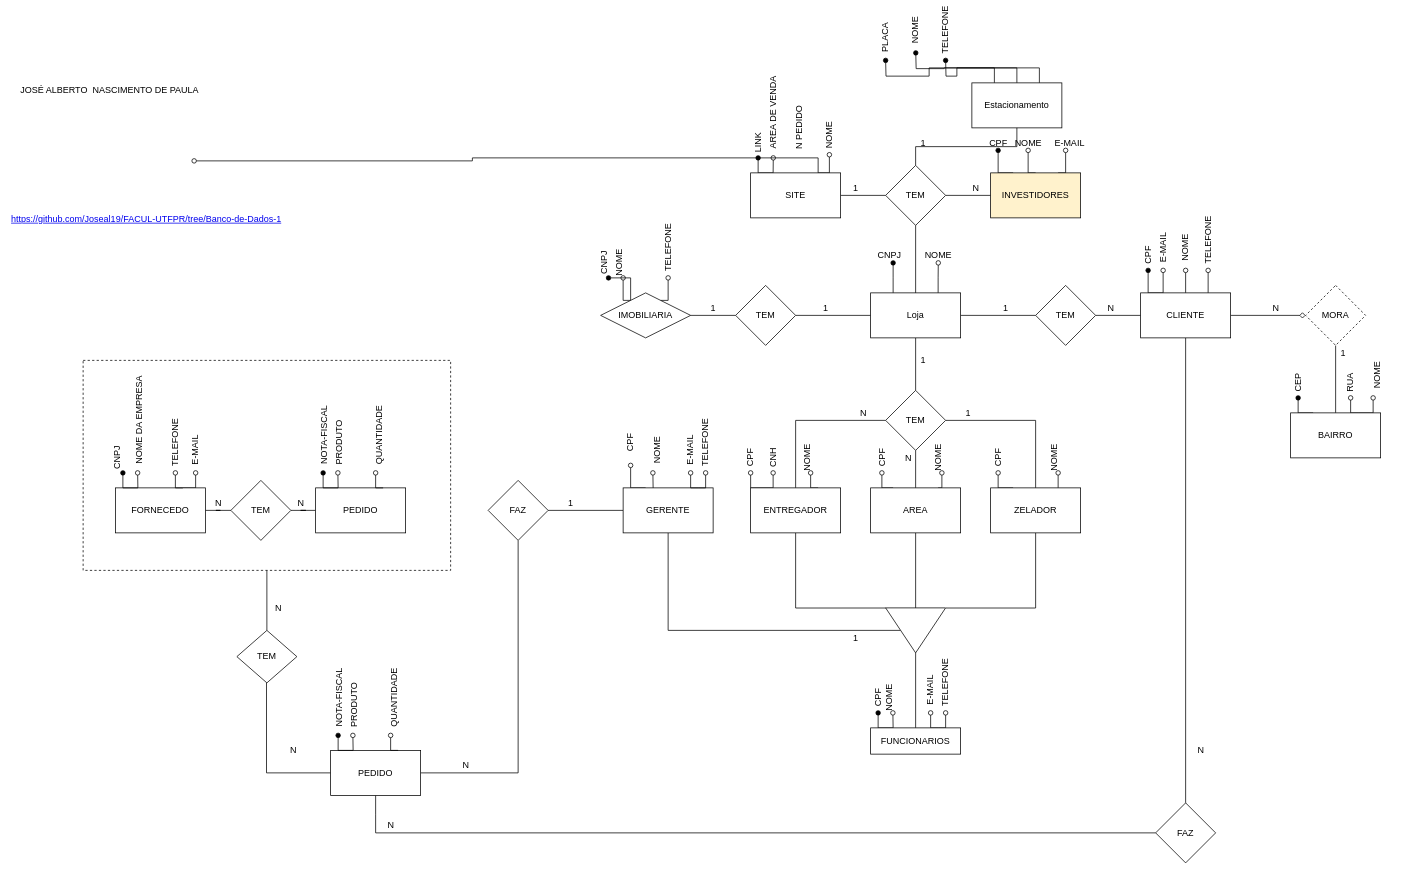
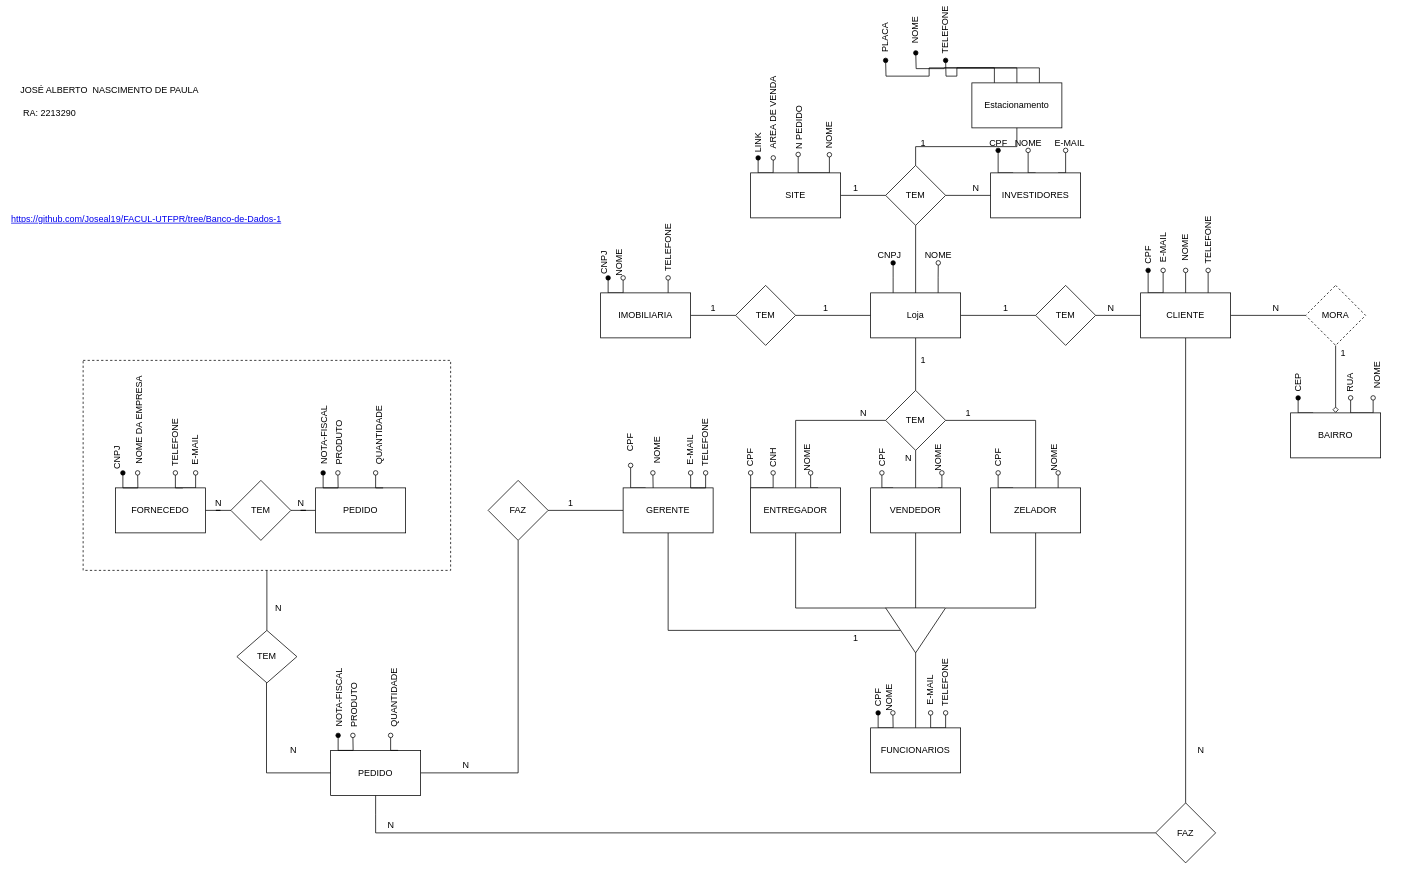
node "RA: 2213290": added
edge "SITE" -> "https://github.com/Joseal19/FACUL-UTFPR/tree/Banco-de-Dados-1": now "SITE" -> "N PEDIDO"
node "INVESTIDORES": fillcolor #fff2cc -> #ffffff
node "IMOBILIARIA": shape diamond -> rectangle
edge "CLIENTE" -> "MORA": arrowhead diamond -> none
edge "MORA" -- "BAIRRO": arrowhead none -> diamond
node "AREA": label "AREA" -> "VENDEDOR"
node "FUNCIONARIOS": size 90x26 -> 90x45
